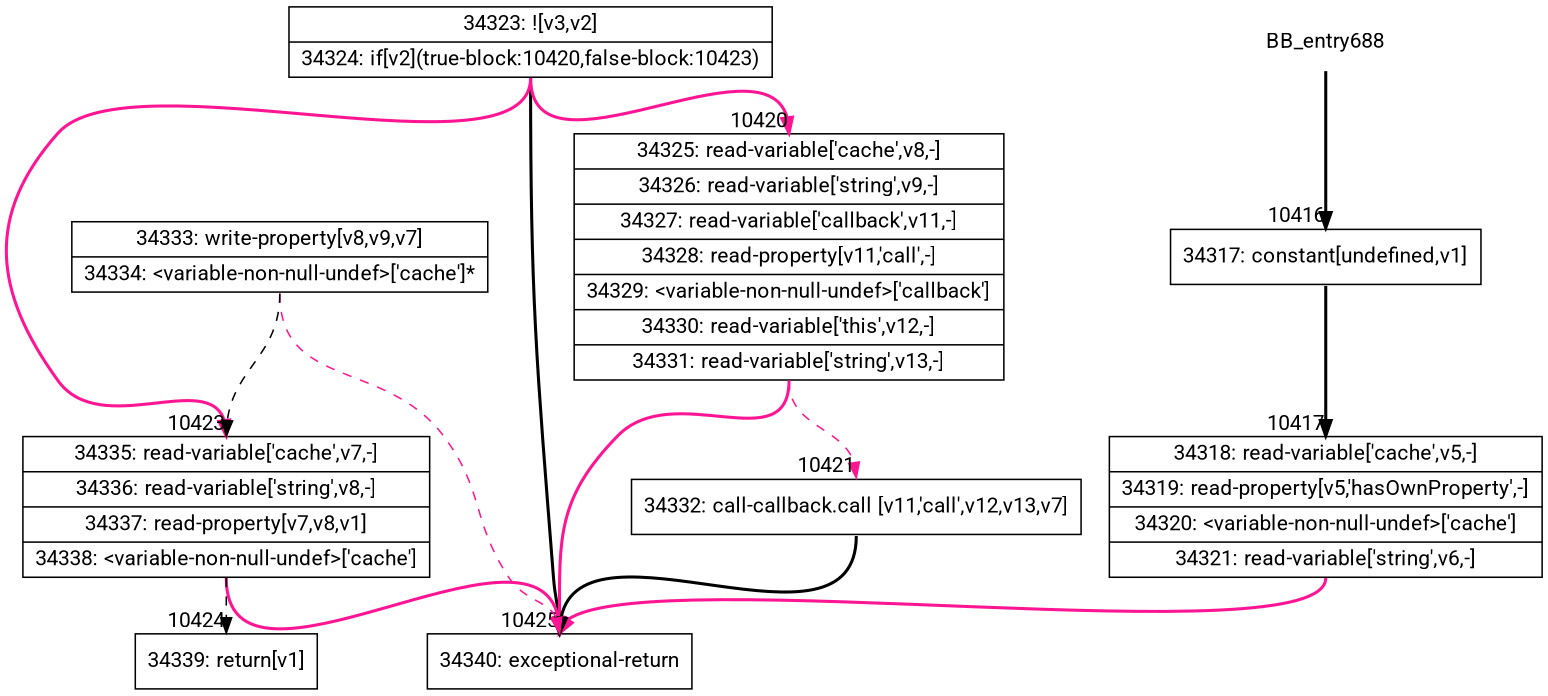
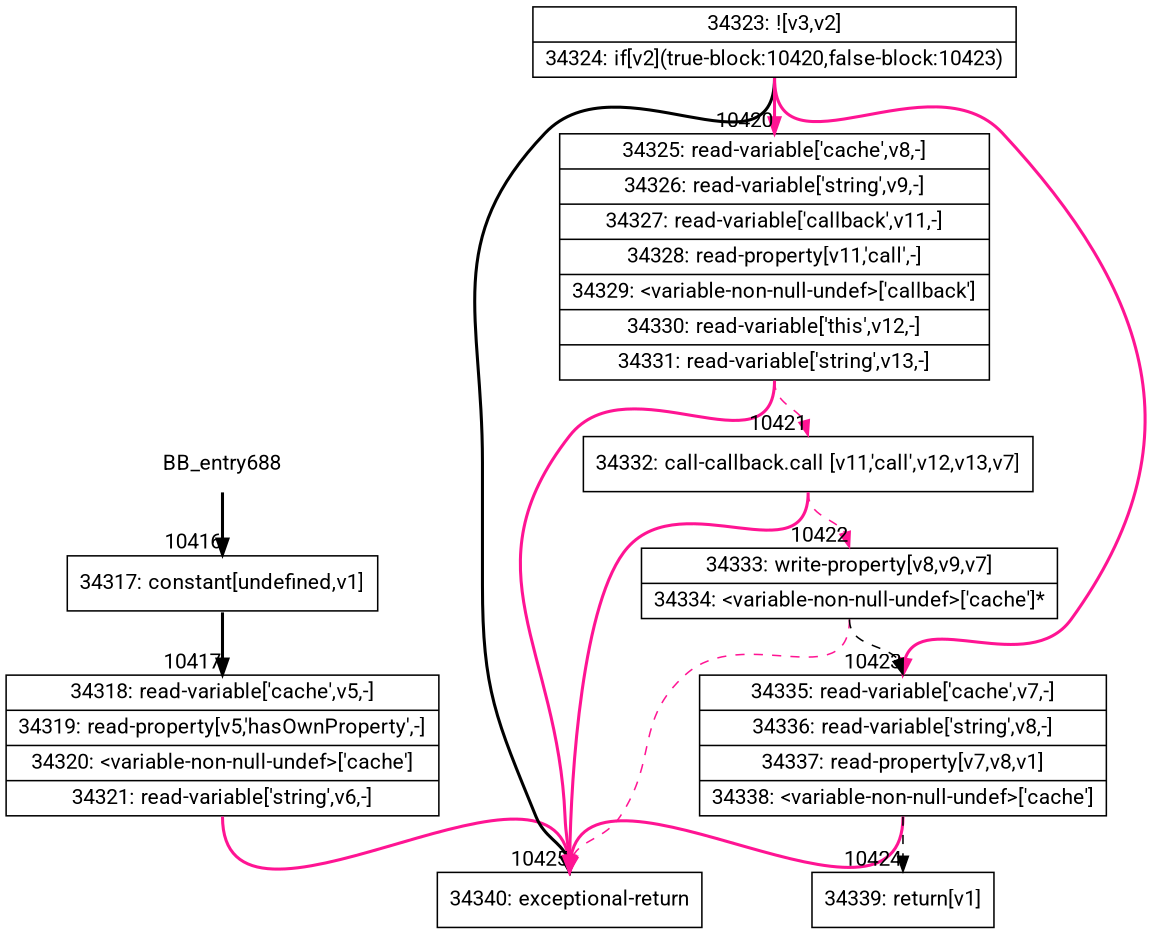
edge "34332: call-callback.call [v11,'call',v12,v13,v7]" -> "34333: write-property[v8,v9,v7]": added
edge "34332: call-callback.call [v11,'call',v12,v13,v7]" -> "34340: exceptional-return": color black -> deeppink
